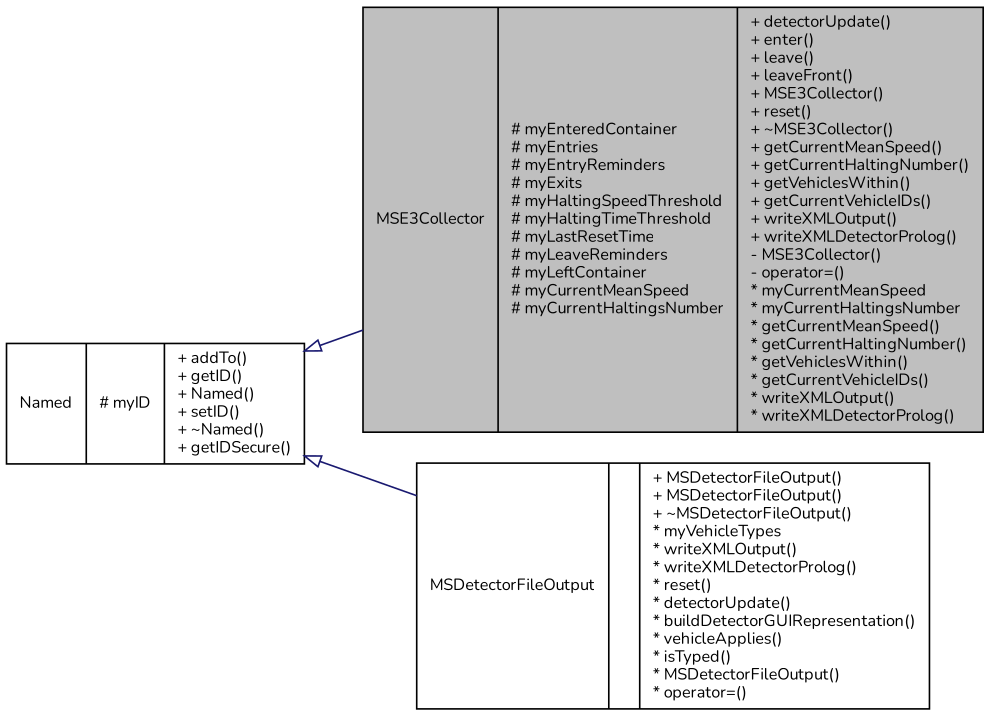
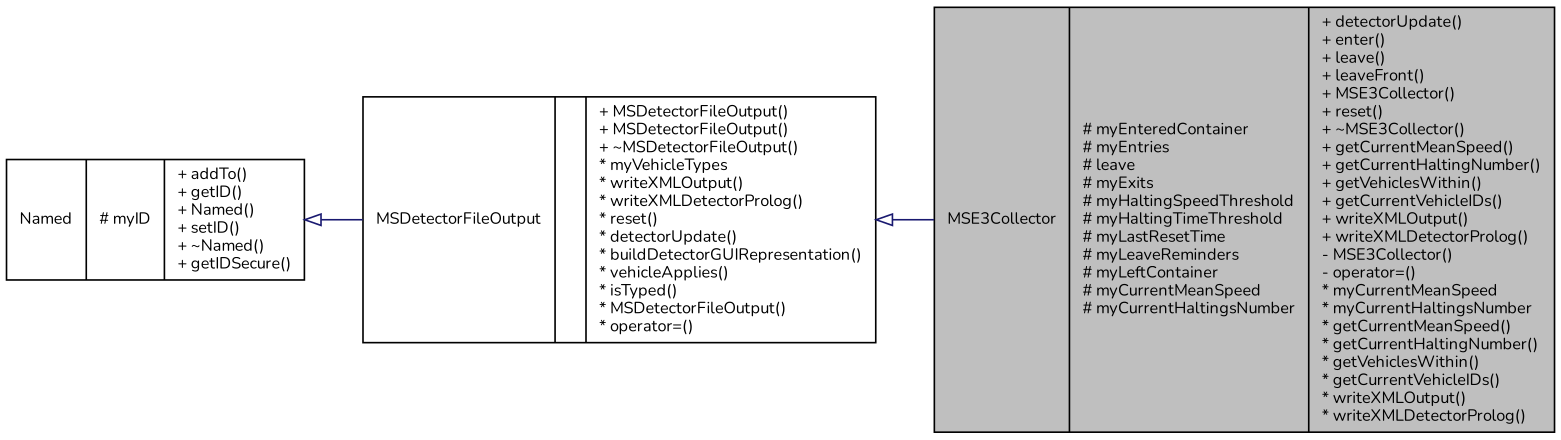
node "MSE3Collector": text "# myEntryReminders" -> "# leave"
edge "MSE3Collector" -> "Named": now "MSE3Collector" -> "MSDetectorFileOutput"
